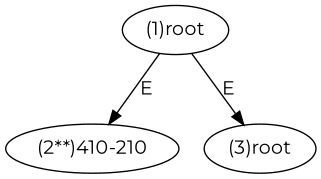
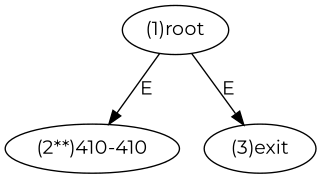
node "(2**)410-210": label "(2**)410-210" -> "(2**)410-410"
node "(3)root": label "(3)root" -> "(3)exit"
